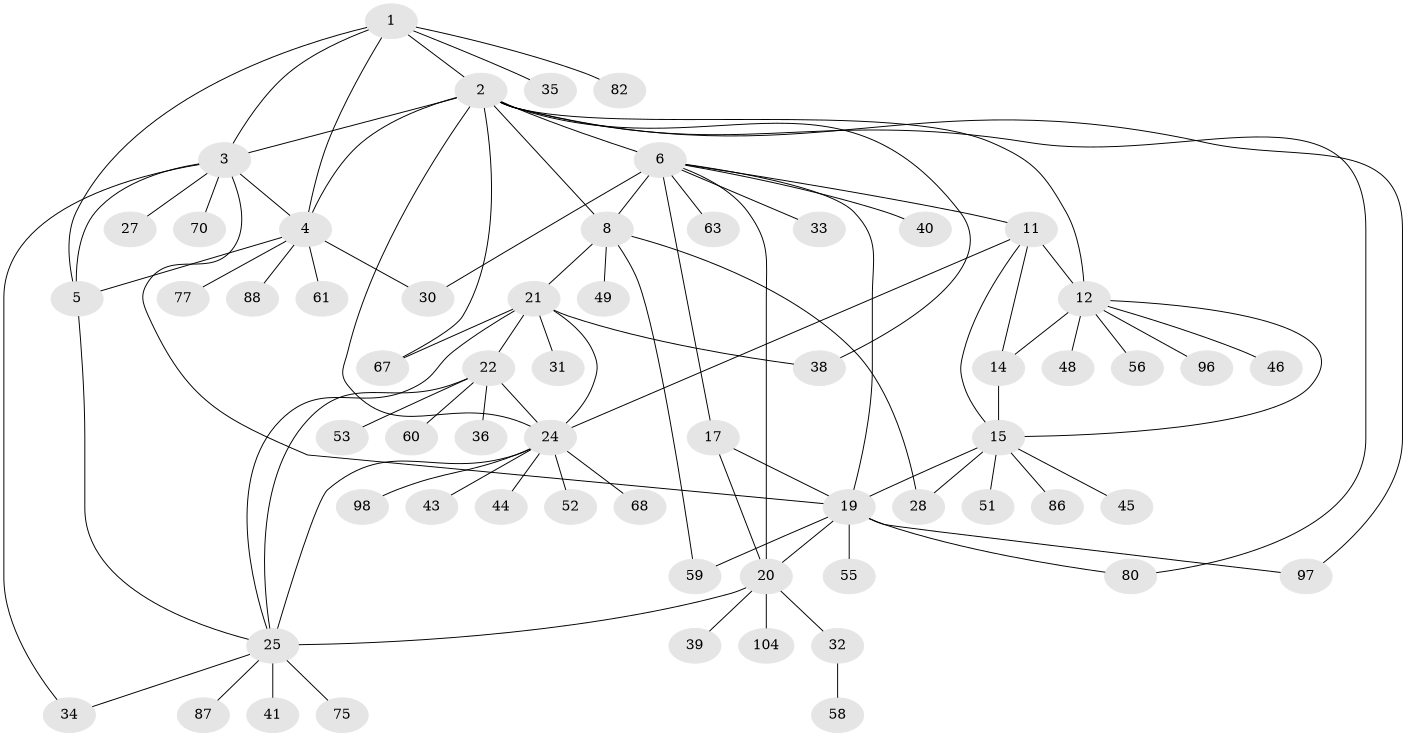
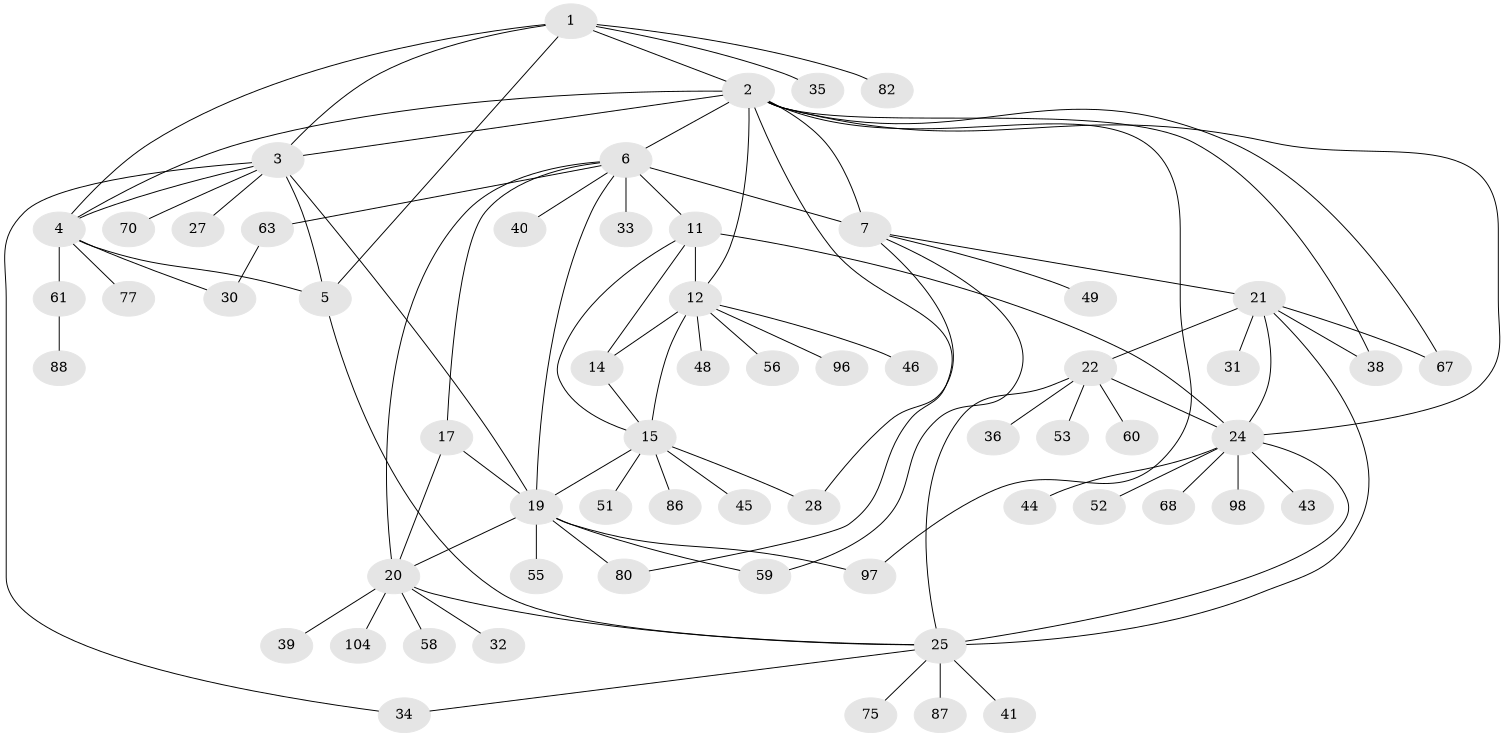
edge "6" -- "30": now "63" -- "30"
node "8": label "8" -> "7"
edge "4" -- "88": now "61" -- "88"
edge "32" -- "58": now "20" -- "58"
